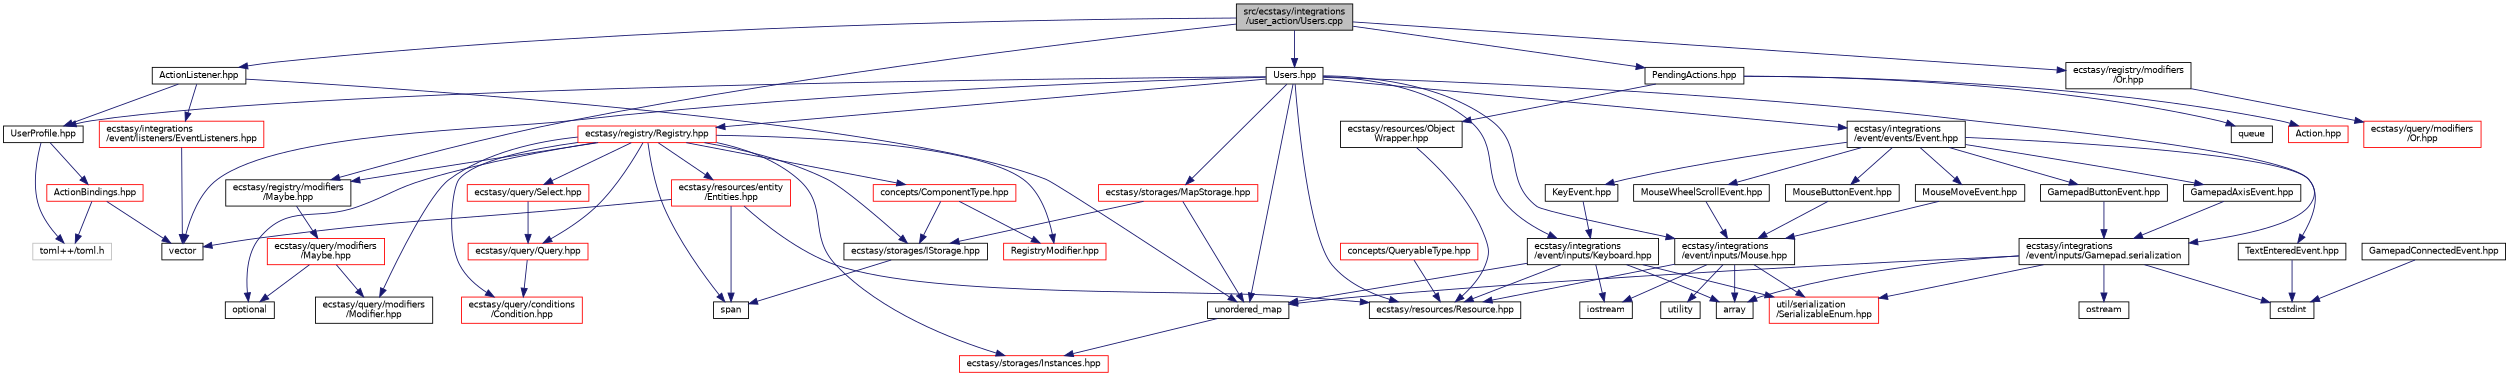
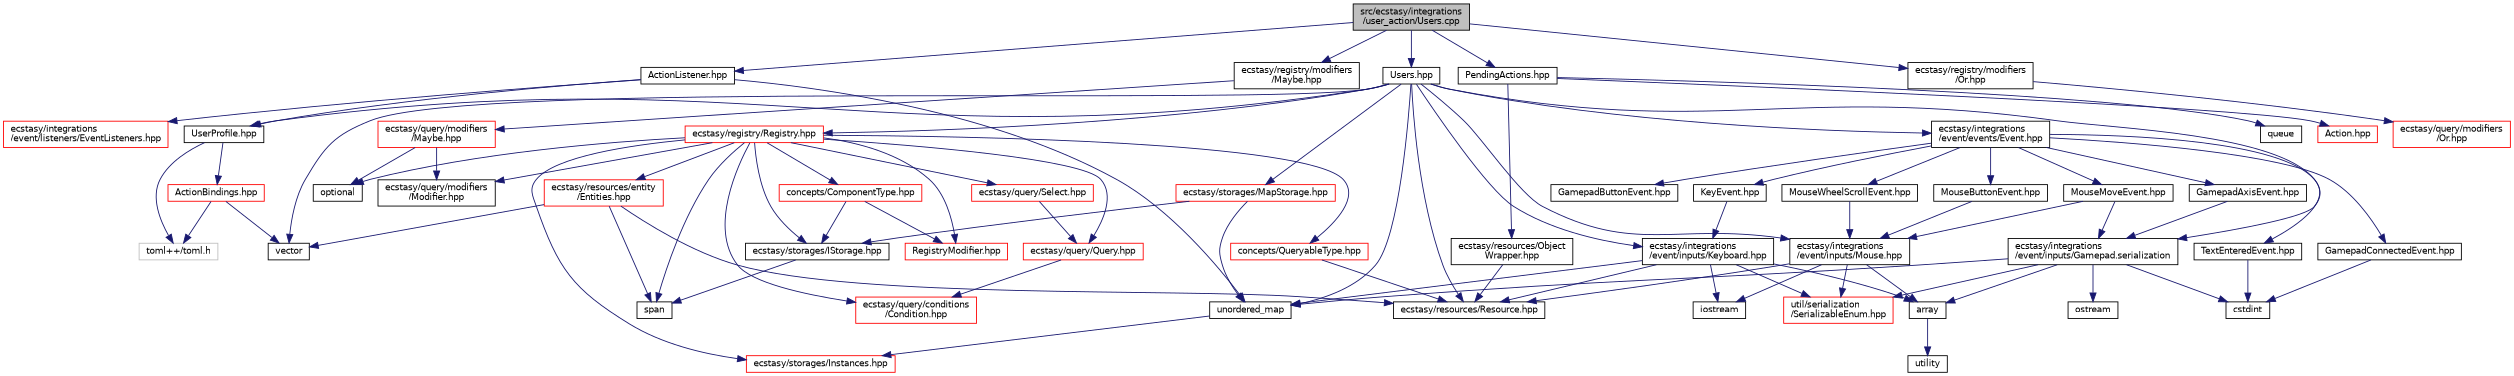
edge "ecstasy/integrations /event/events/Event.hpp" -> "GamepadConnectedEvent.hpp": added
edge "ecstasy/registry/Registry.hpp" -> "ecstasy/registry/modifiers /Maybe.hpp": now "ecstasy/registry/Registry.hpp" -> "concepts/QueryableType.hpp"
edge "ecstasy/integrations /event/listeners/EventListeners.hpp" -> "vector": removed
edge "GamepadButtonEvent.hpp" -> "ecstasy/integrations /event/inputs/Gamepad.serialization": now "MouseMoveEvent.hpp" -> "ecstasy/integrations /event/inputs/Gamepad.serialization"
edge "ecstasy/integrations /event/inputs/Mouse.hpp" -> "utility": now "array" -> "utility"
